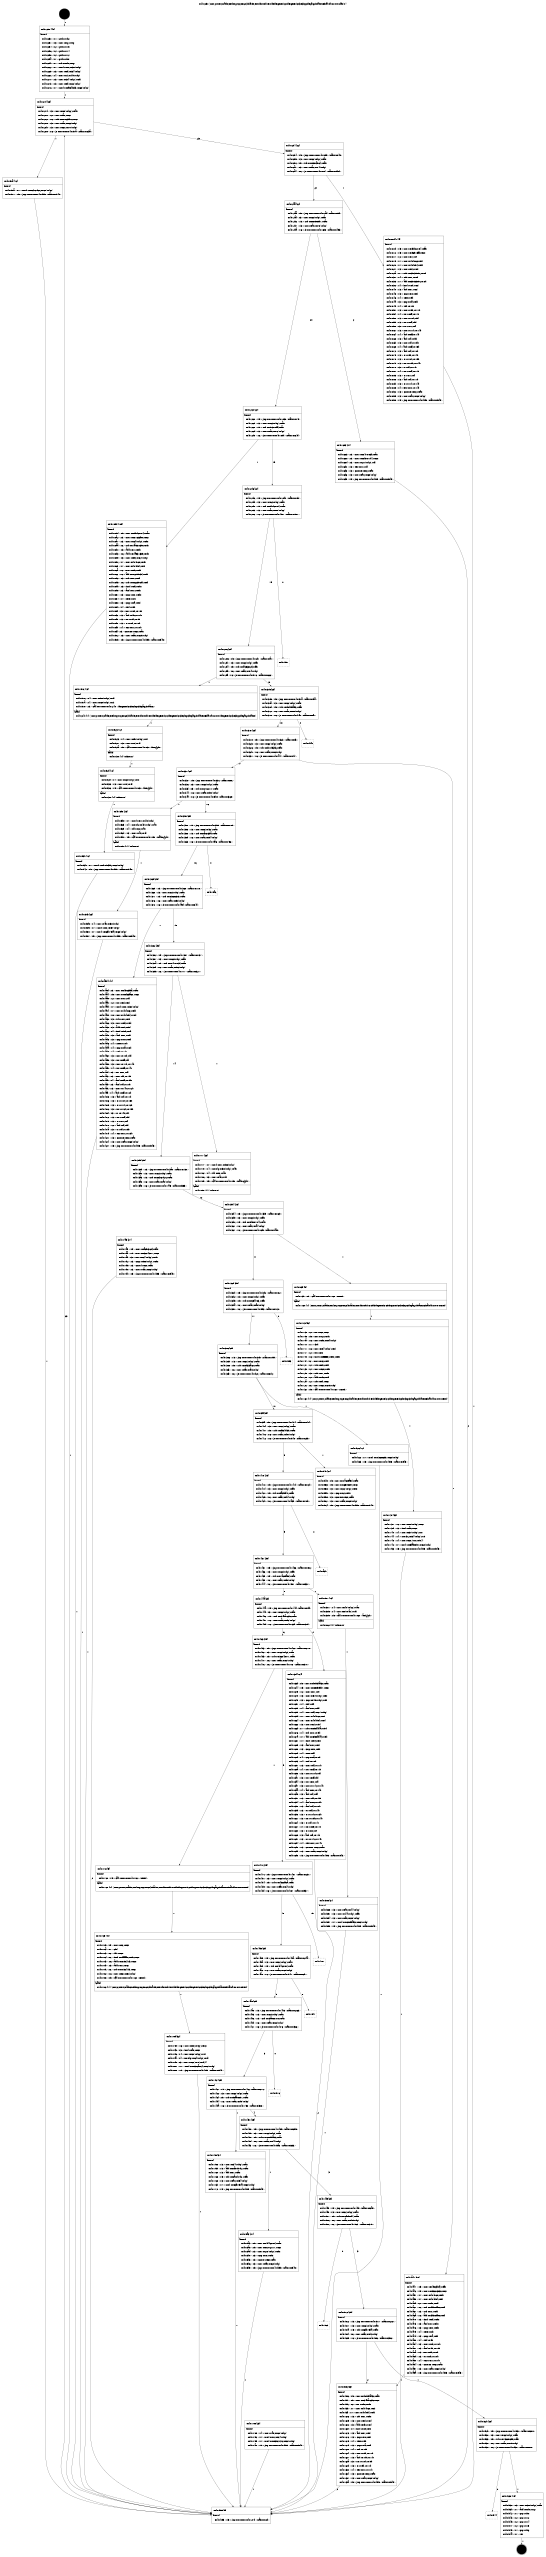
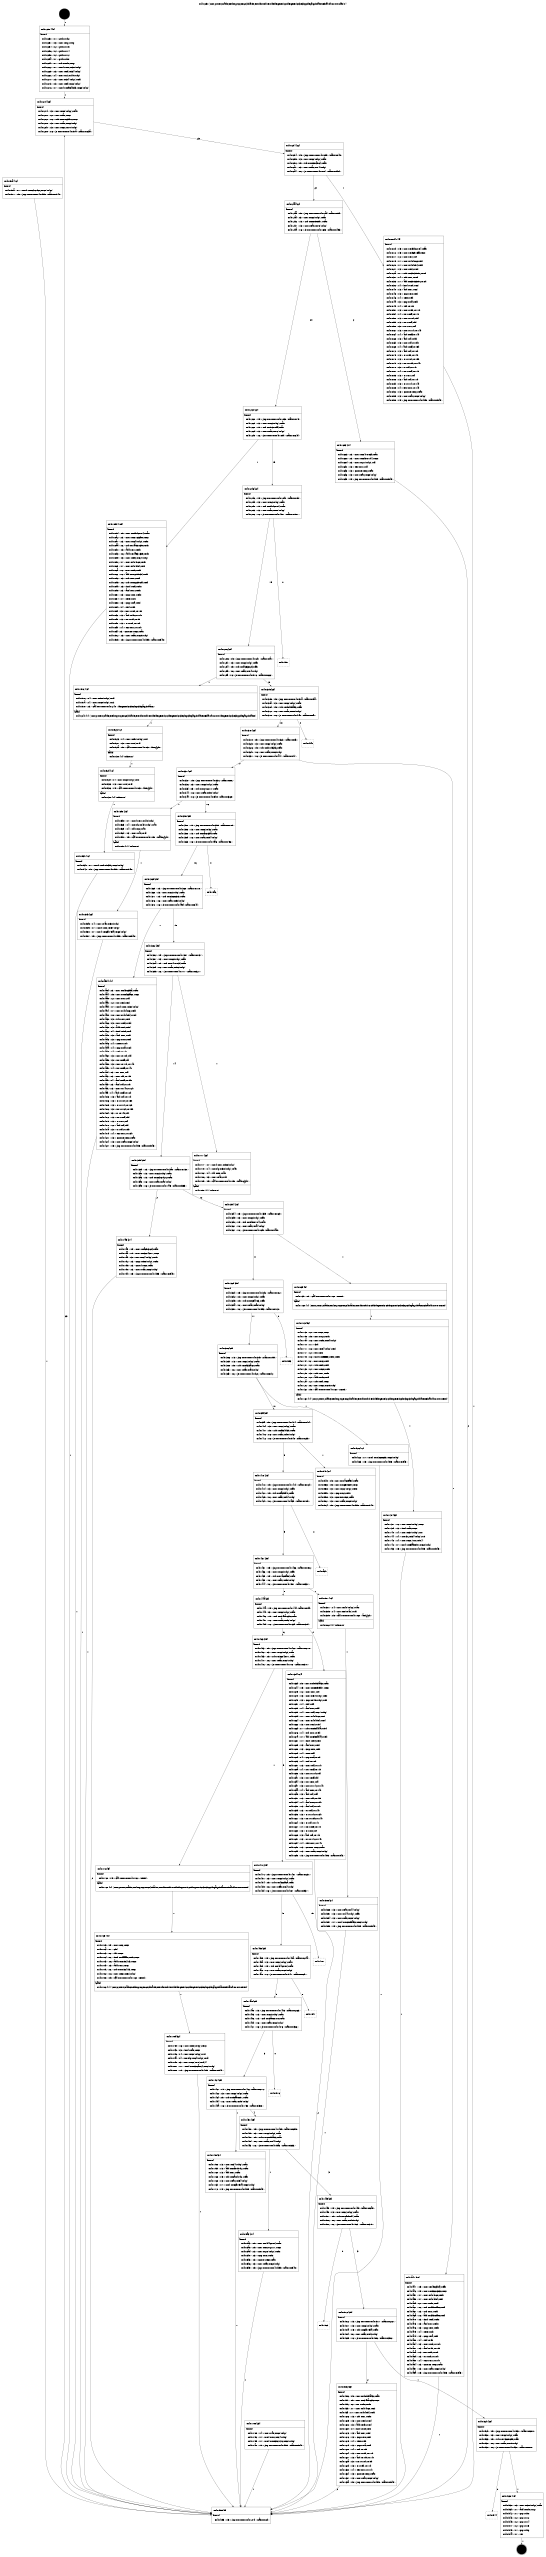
edge "0x40127d [23]" -> "0x40190a [12]": removed, label "1"
edge "0x40139b [25]" -> "0x4017a5 [27]": added, label "2"
edge "0x401a47 [88]" -> "0x4015ec [83]": now "0x401a47 [88]" -> "0x401b95 [5]"
